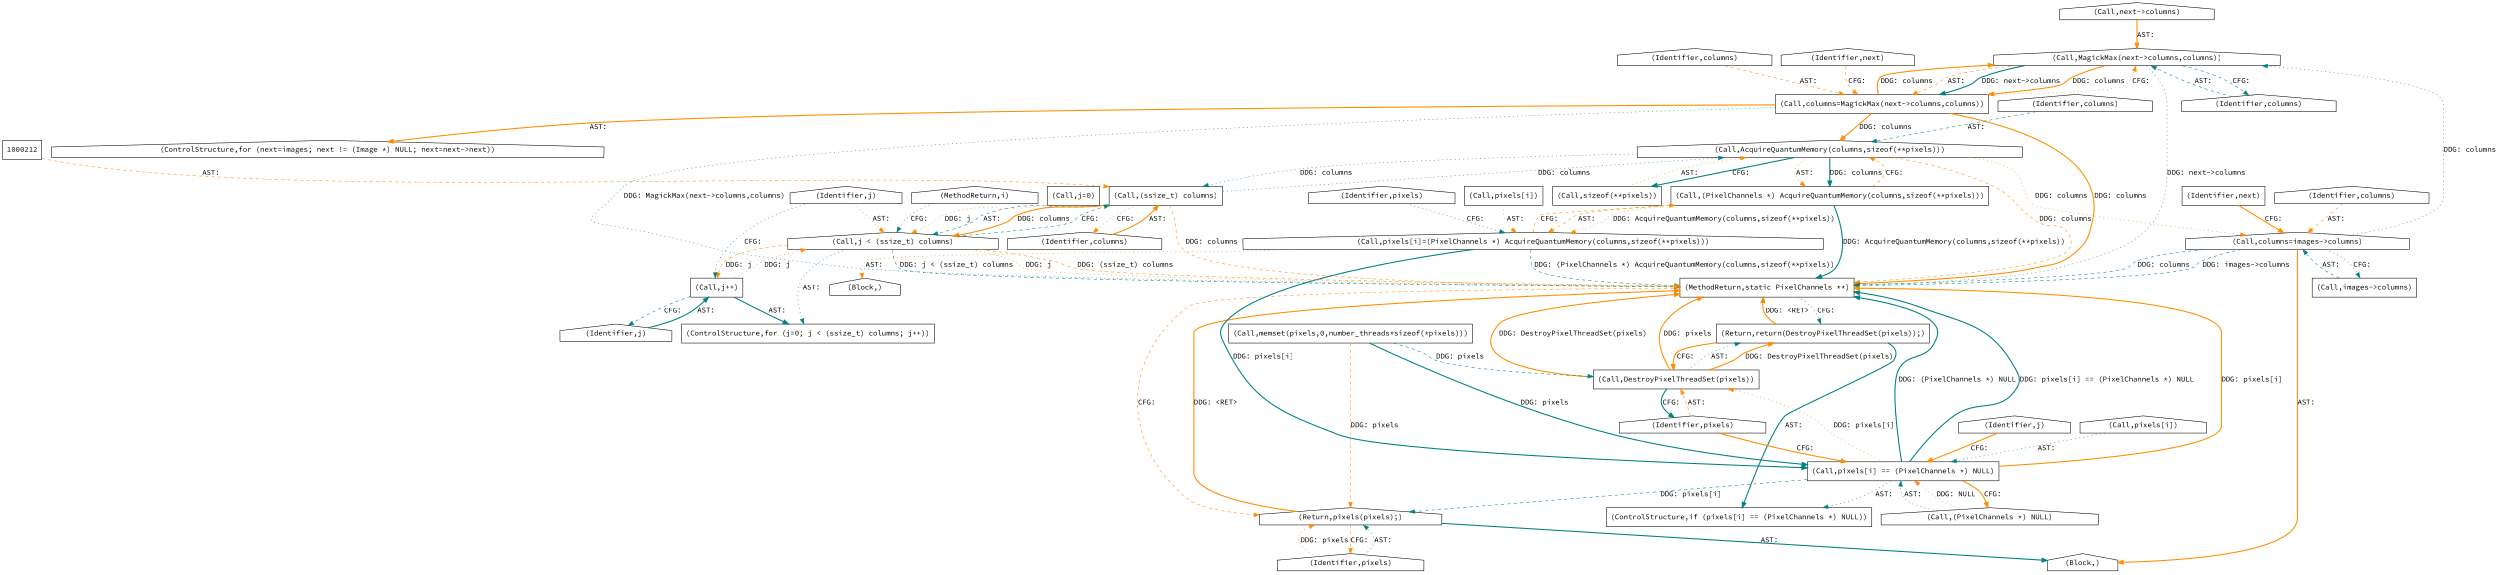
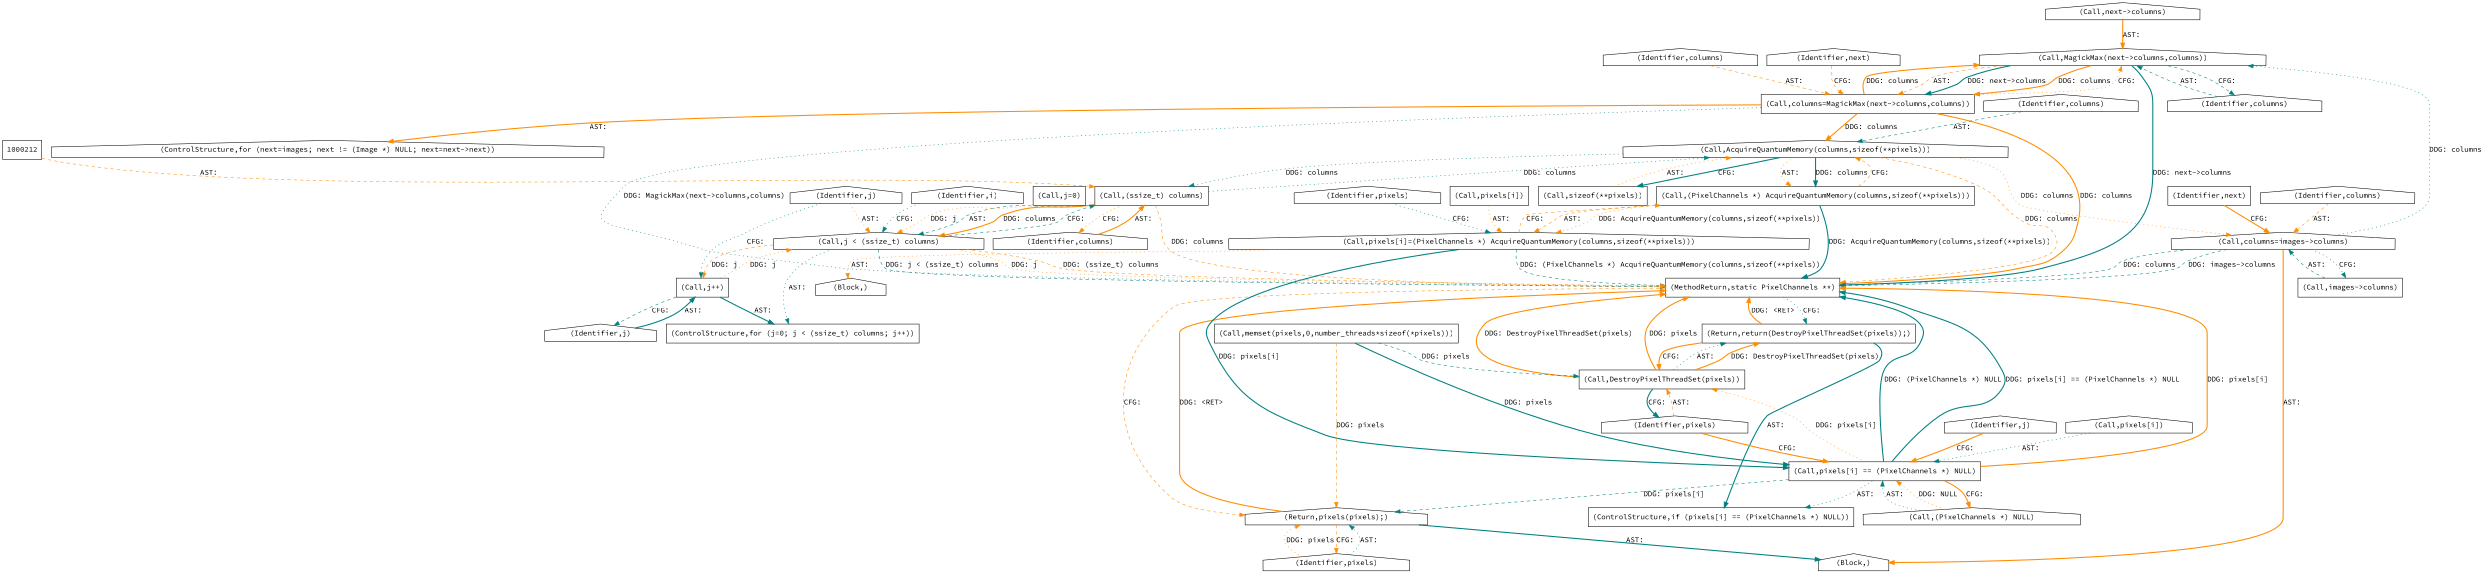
node "(MethodReturn,i)": label "(MethodReturn,i)" -> "(Identifier,i)"
edge "(Call,MagickMax(next->columns,columns))" -> "(MethodReturn,static PixelChannels **)": style dotted -> bold
